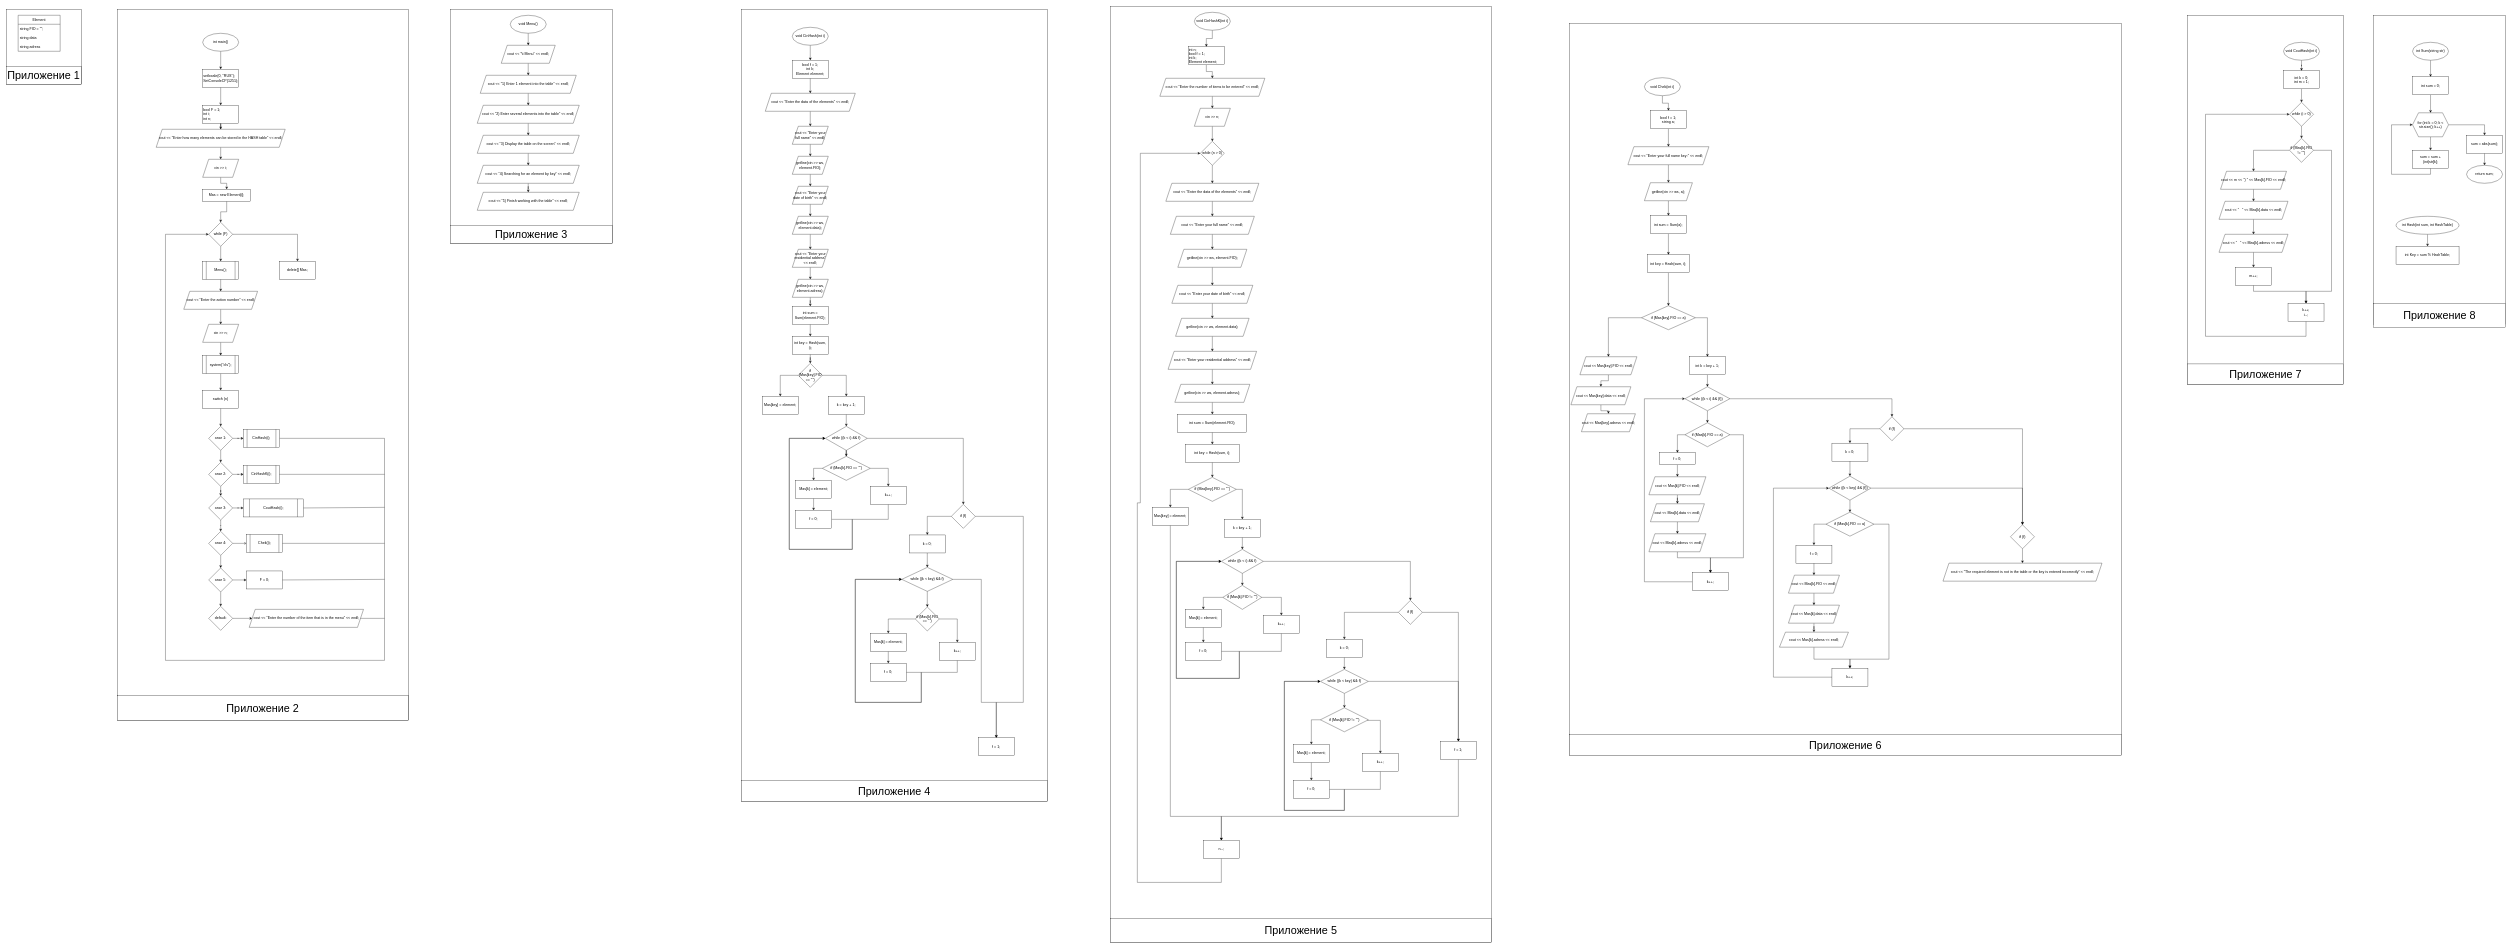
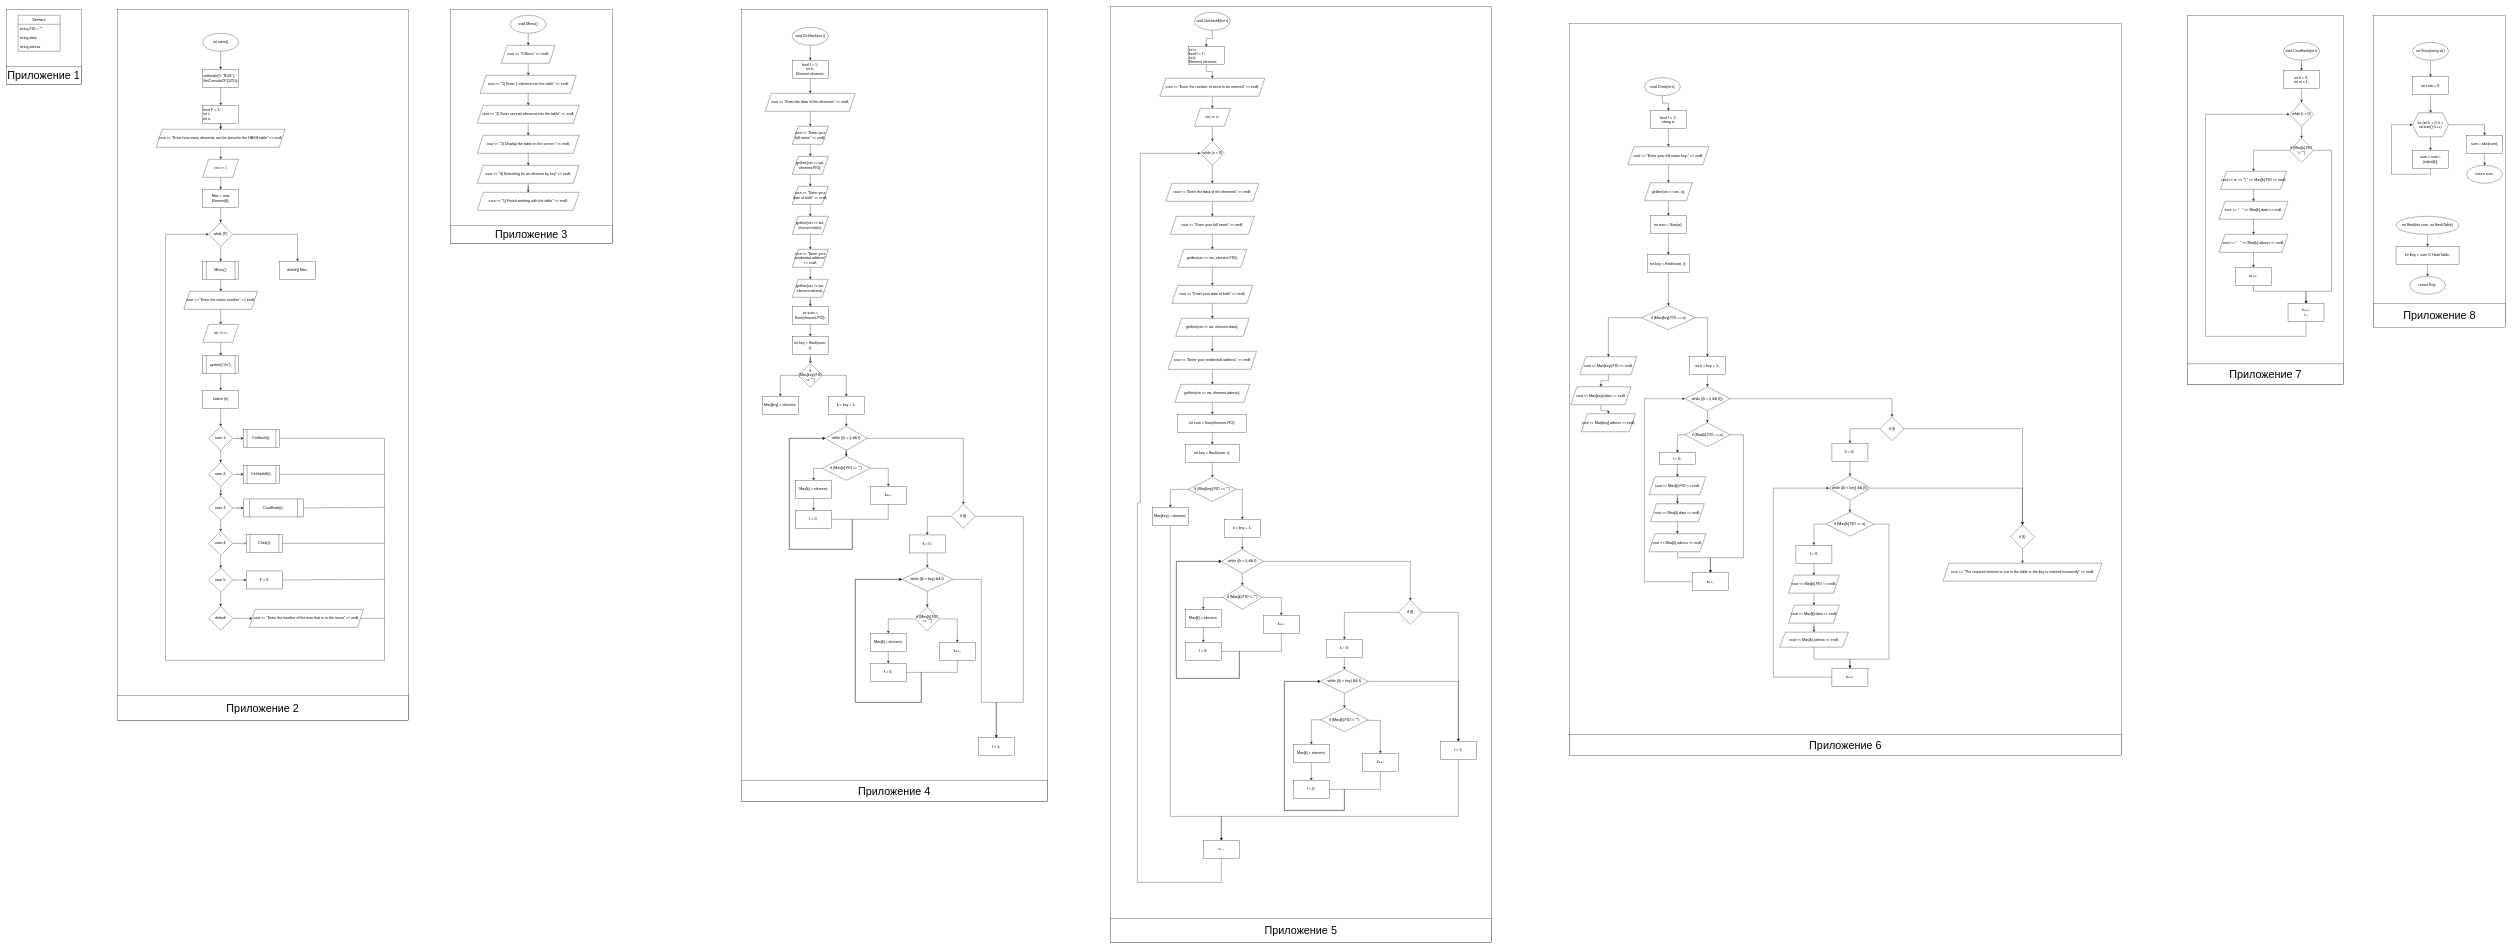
node "Mas = new Element[i];": size 48x12 -> 36x18
edge "int Key = sum % HashTable;" -> "return Key;": added
node "return Key;": added
